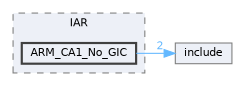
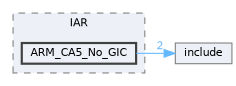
node "ARM_CA1_No_GIC": label "ARM_CA1_No_GIC" -> "ARM_CA5_No_GIC"
